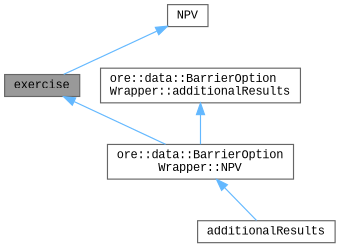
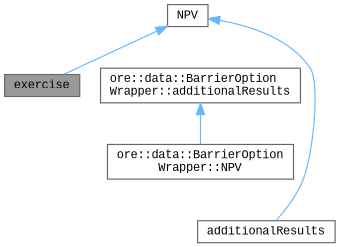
edge "ore::data::BarrierOption Wrapper::NPV" -> "exercise": removed
edge "additionalResults" -> "ore::data::BarrierOption Wrapper::NPV": now "additionalResults" -> "NPV"
